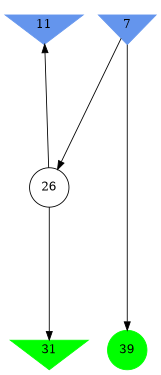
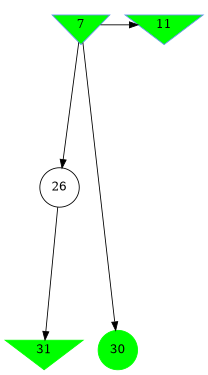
node "11": fillcolor cornflowerblue -> green
node "7": fillcolor cornflowerblue -> green
edge "26" -> "11": now "7" -> "11"
node "39": label "39" -> "30"
